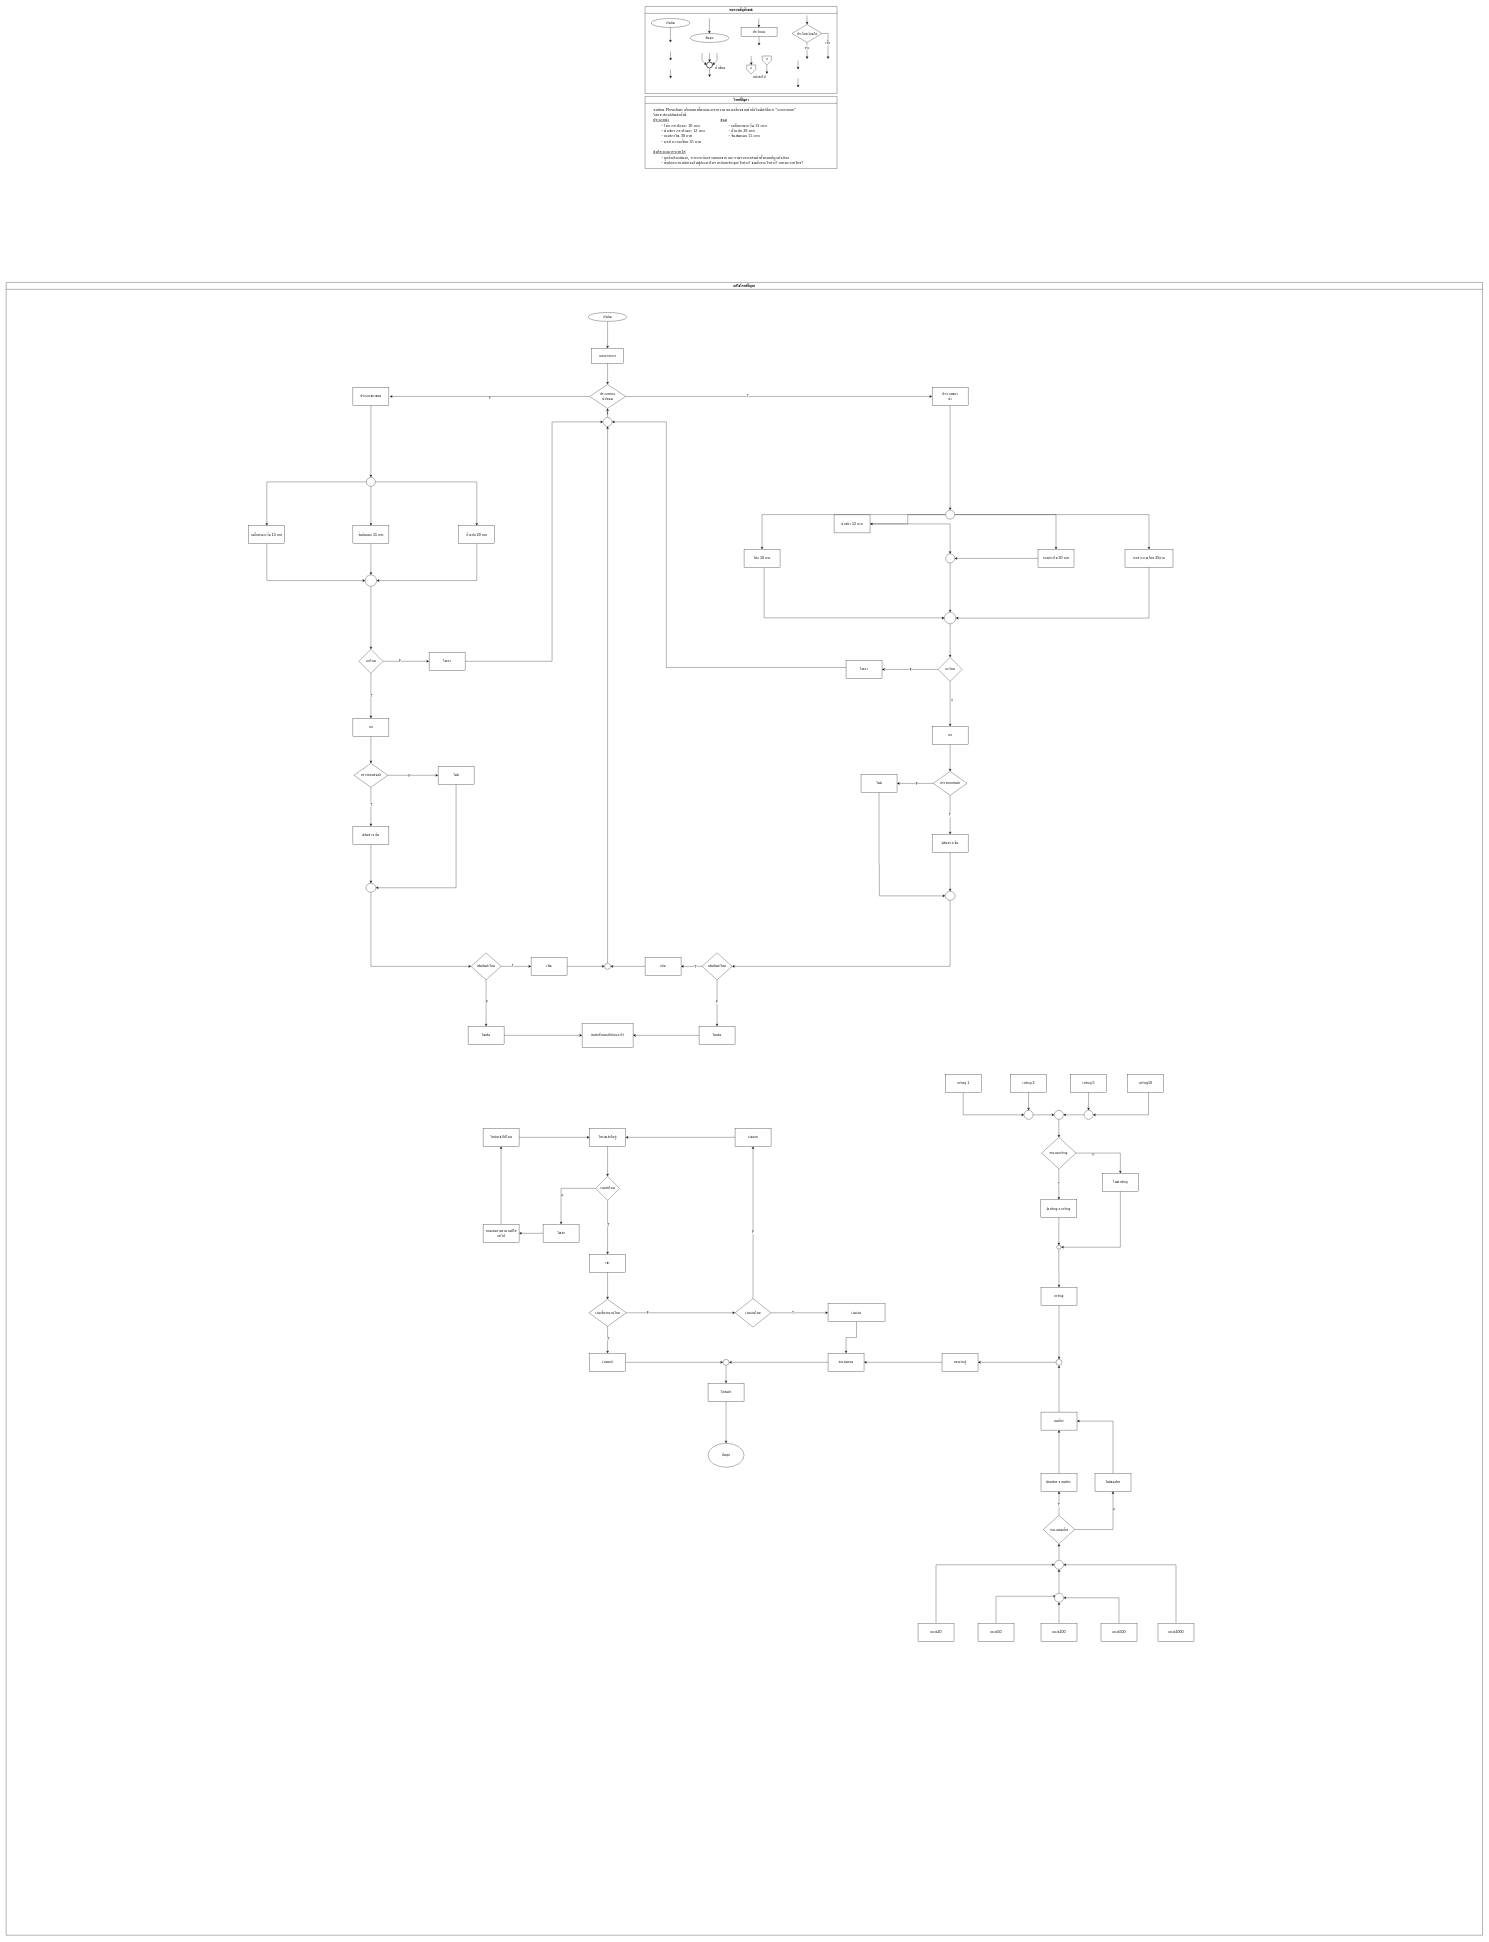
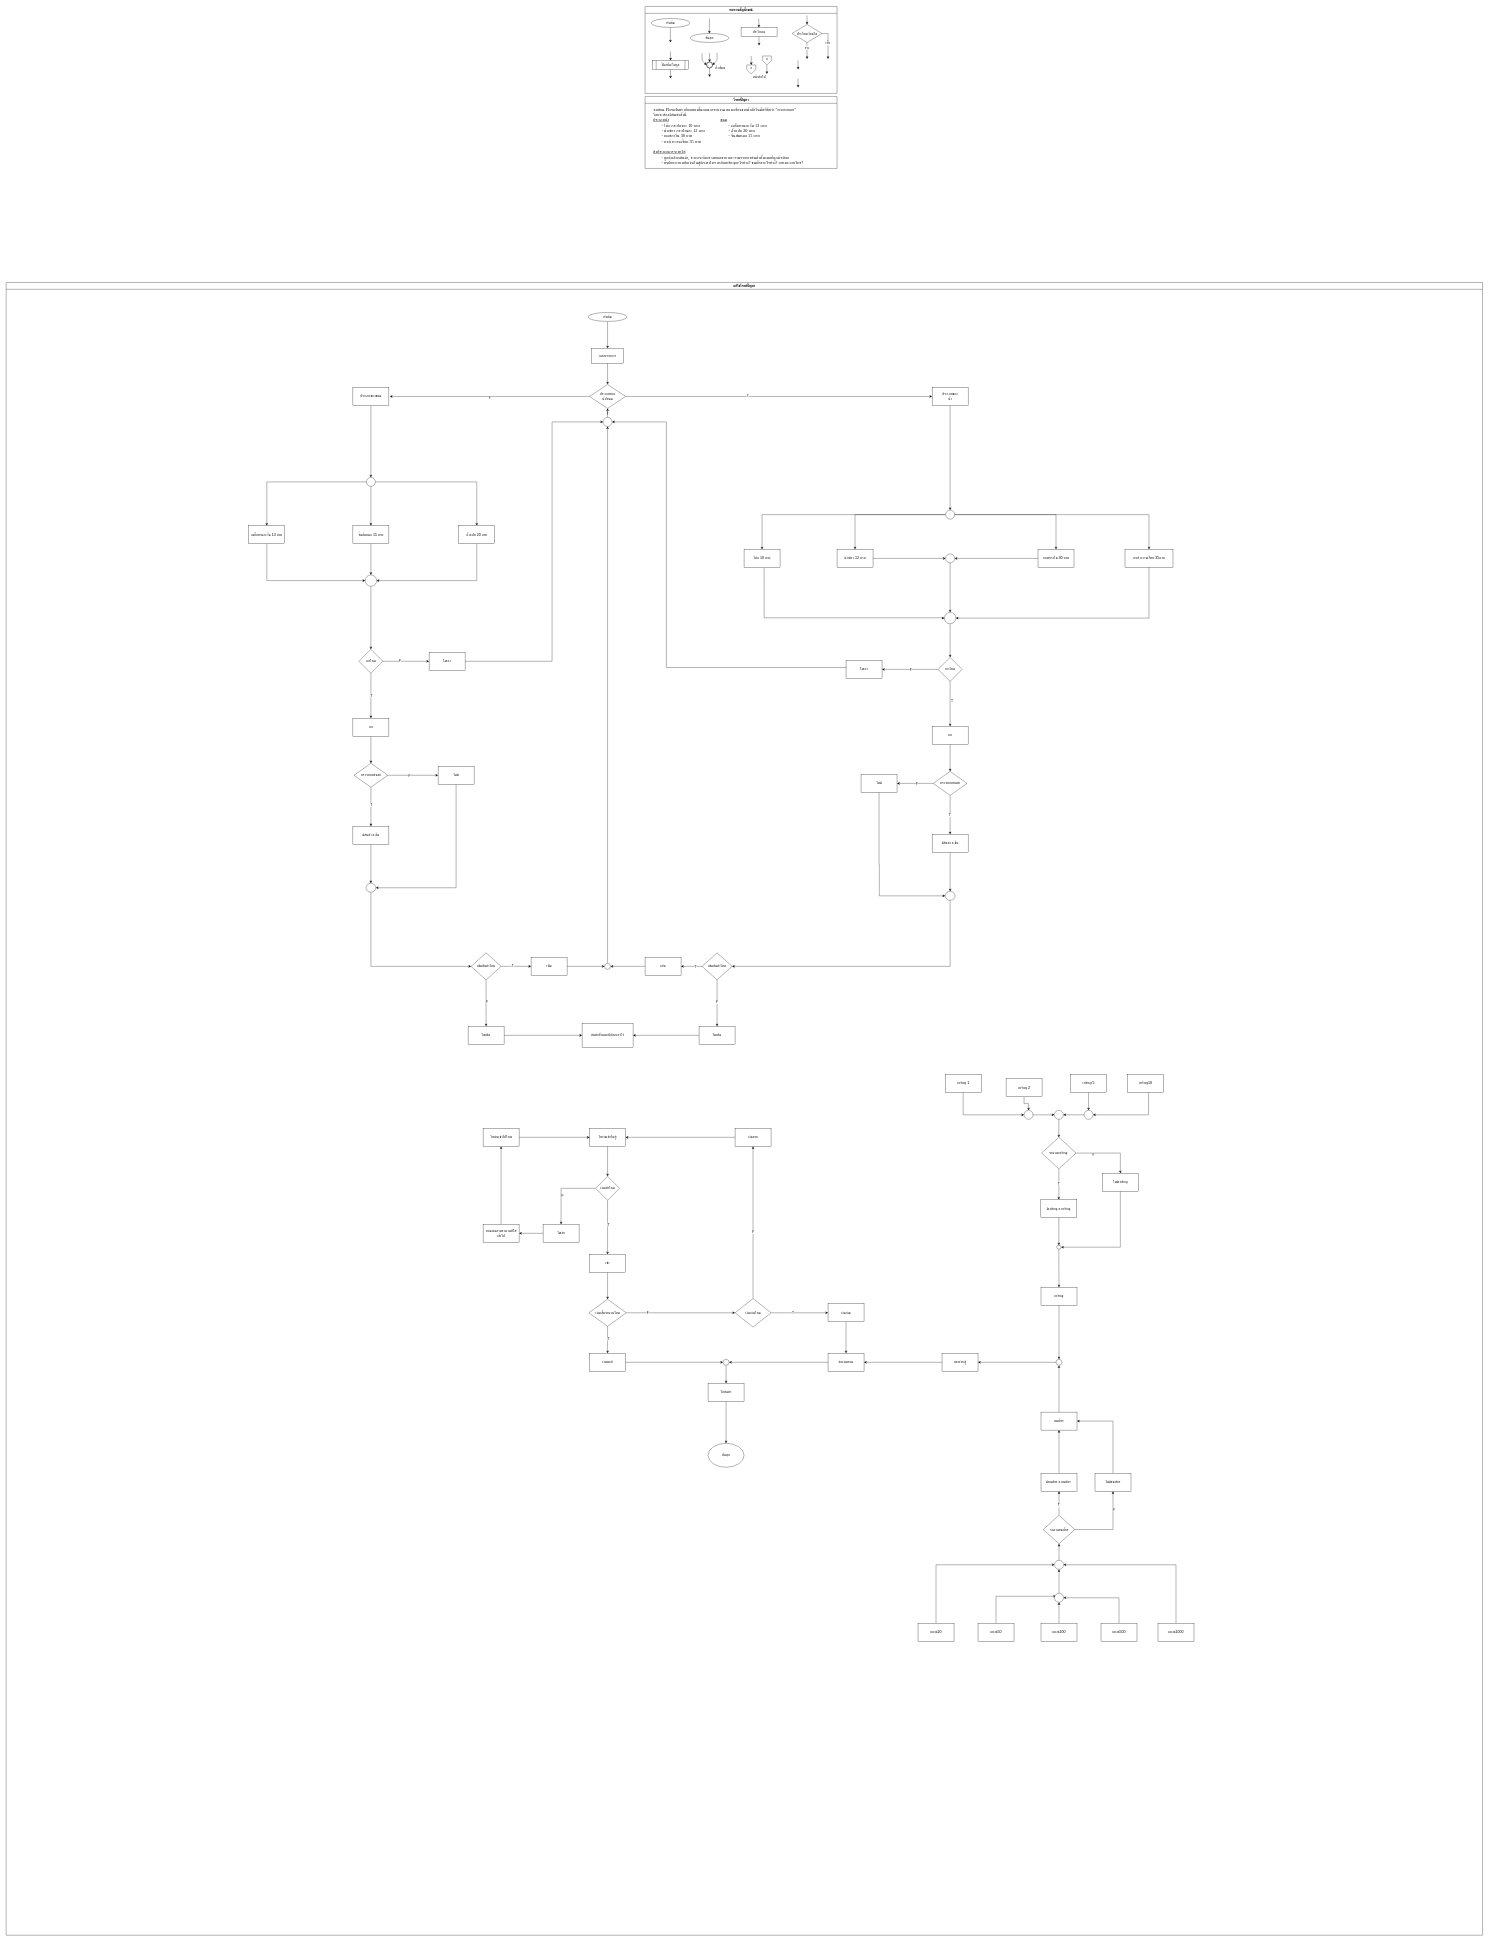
node "ฟังก์ชัน/โมดูล": added
node "น้ำเขียว 12 บาท": moved (852, 524) -> (855, 558)
node "เหรียญ 2": moved (1029, 1083) -> (1024, 1088)
node "เงินเกิน": size 57x18 -> 36x18
